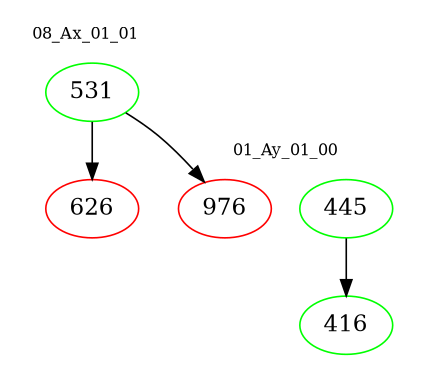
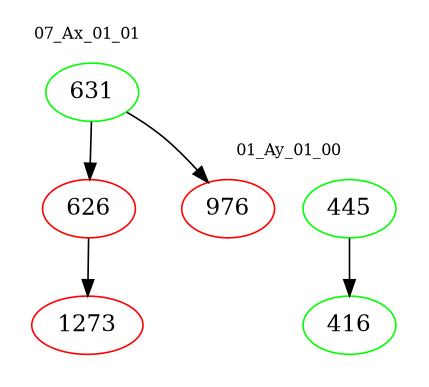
cluster "08_Ax_01_01": label "08_Ax_01_01" -> "07_Ax_01_01"
node "531": label "531" -> "631"
node "1273": added
